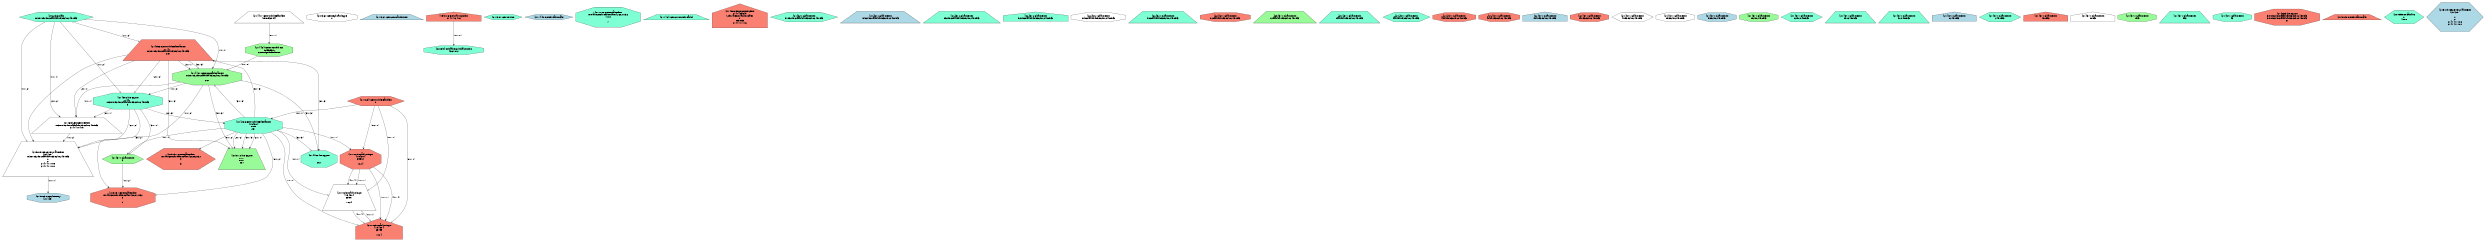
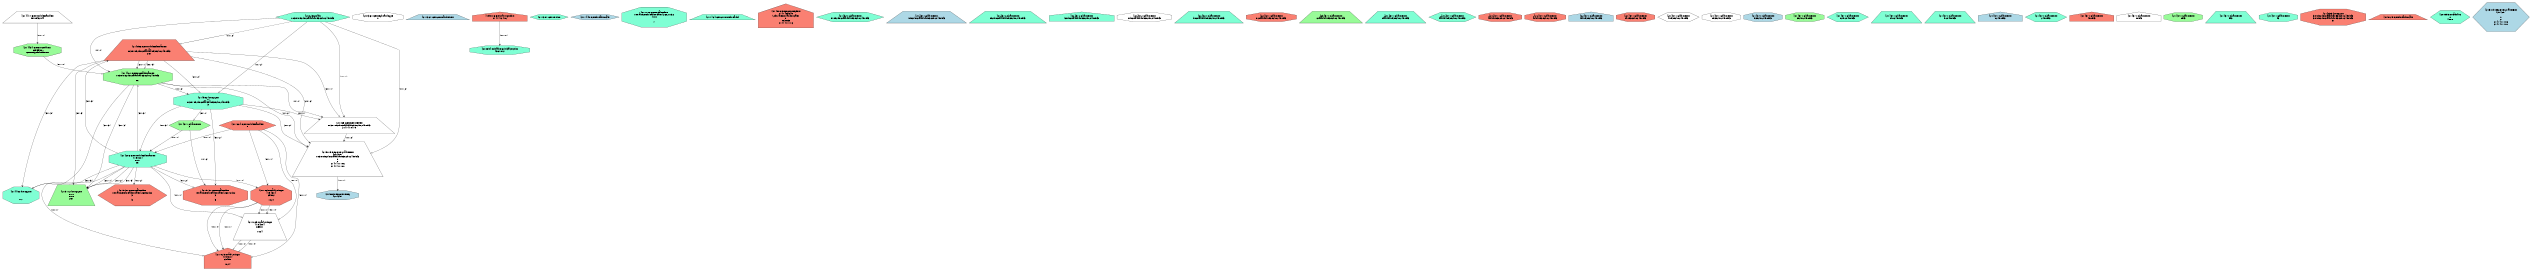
edge "4214286.GetModuleFileNameA 4194304 PZM 261" -> "4214371.CharNextA 3": reversed
